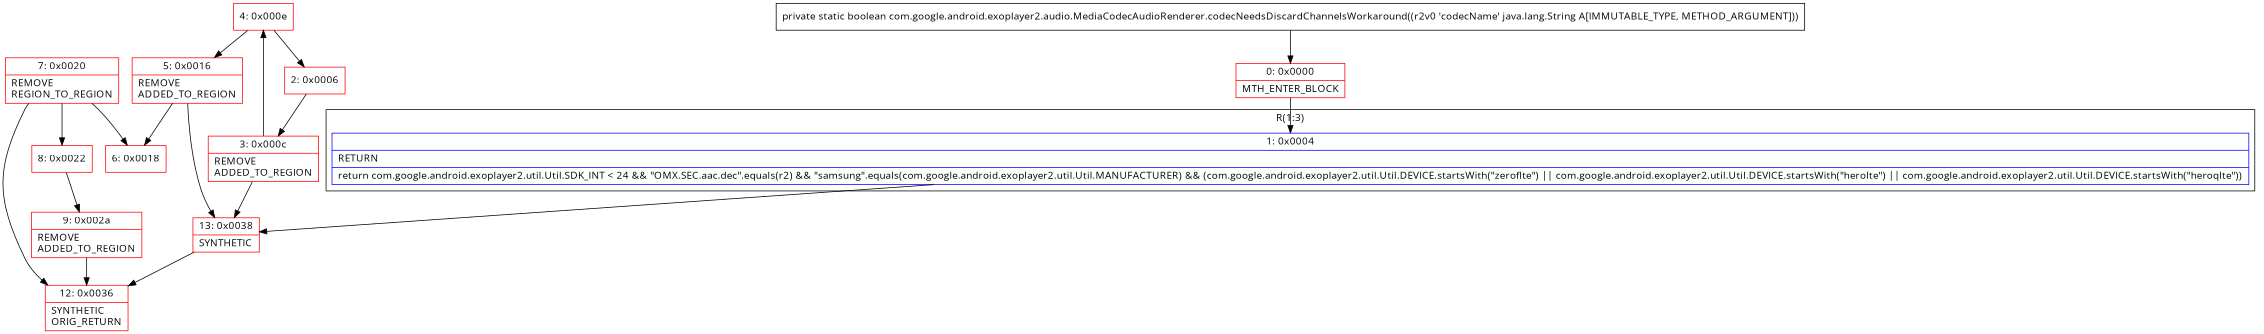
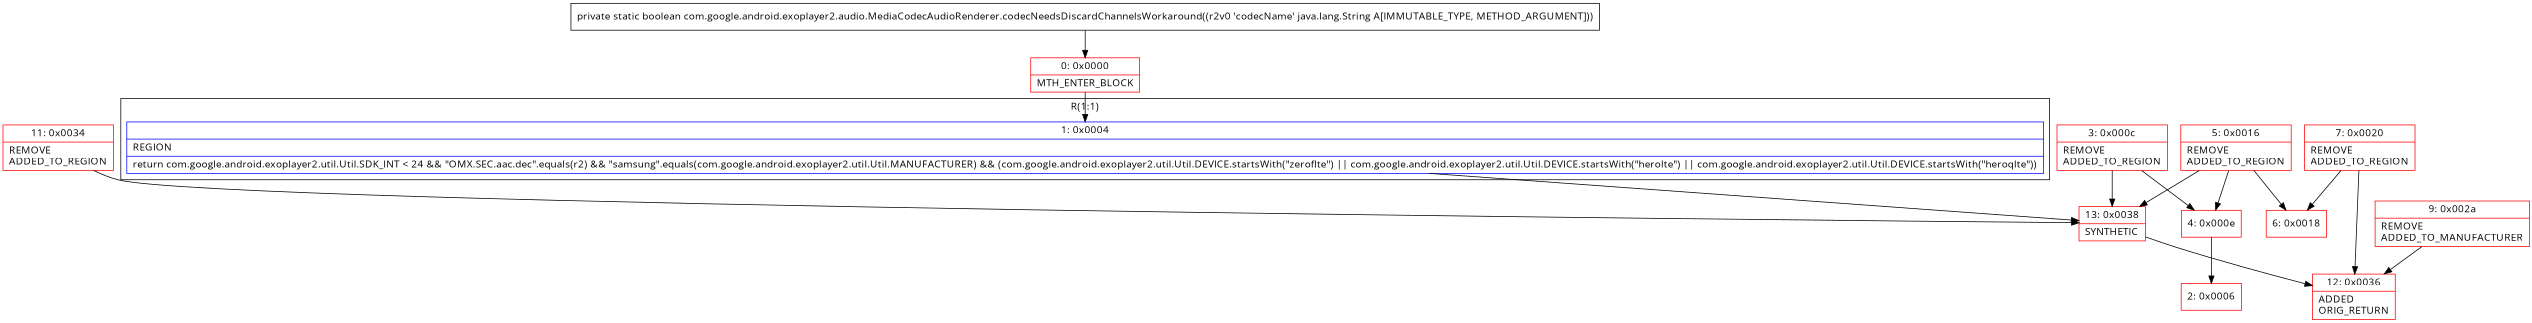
edge "4: 0x000e" -> "5: 0x0016": reversed
node "7: 0x0020": text "REGION_TO_REGION" -> "ADDED_TO_REGION"
edge "2: 0x0006" -> "3: 0x000c": removed
cluster "R(1:3)": label "R(1:3)" -> "R(1:1)"
node "11: 0x0034": added
node "1: 0x0004": text "RETURN" -> "REGION"
node "8: 0x0022": removed
node "9: 0x002a": text "ADDED_TO_REGION" -> "ADDED_TO_MANUFACTURER"
node "12: 0x0036": text "SYNTHETIC" -> "ADDED"
